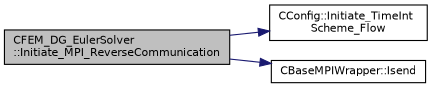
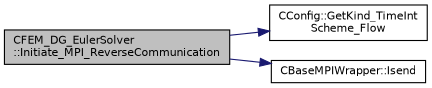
node "CConfig::Initiate_TimeInt Scheme_Flow": label "CConfig::Initiate_TimeInt Scheme_Flow" -> "CConfig::GetKind_TimeInt Scheme_Flow"
